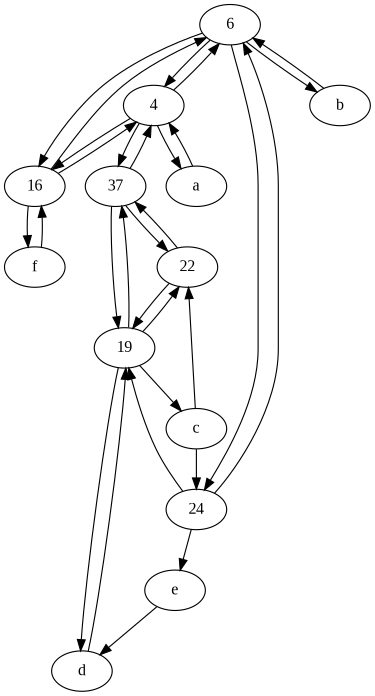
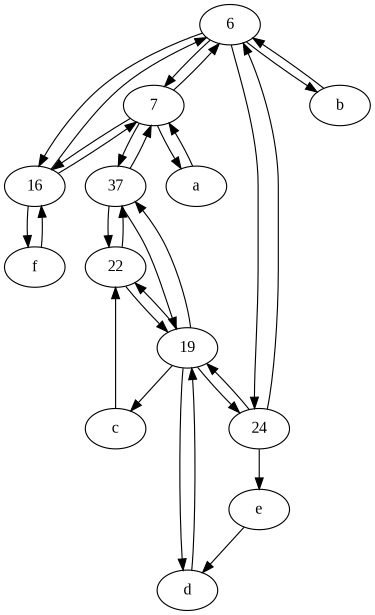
node "4": label "4" -> "7"
edge "c" -> "24": now "19" -> "24"
